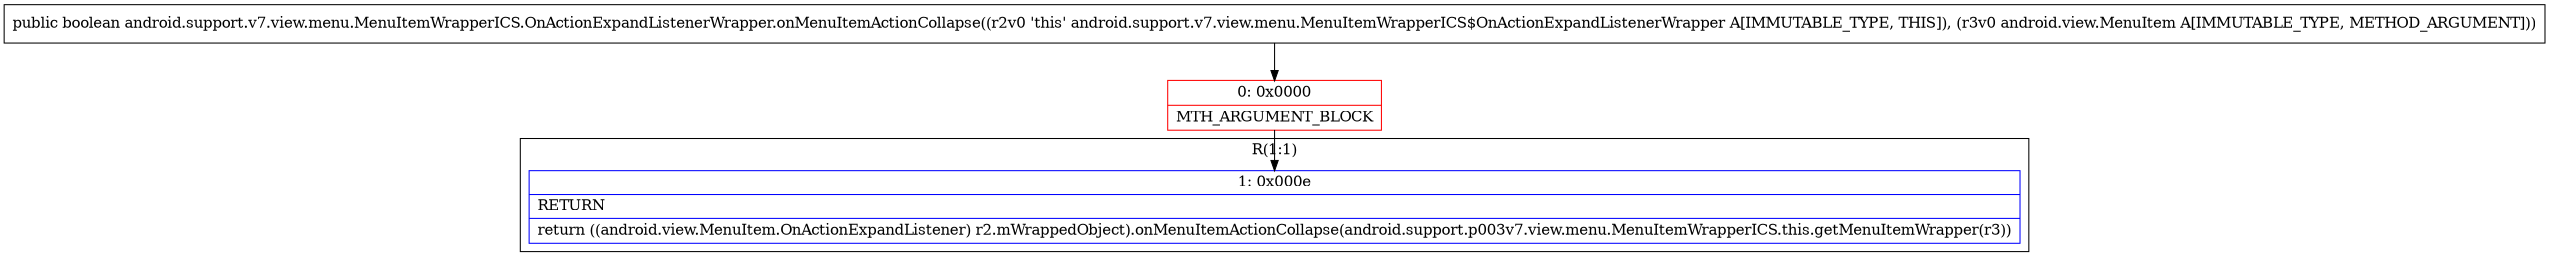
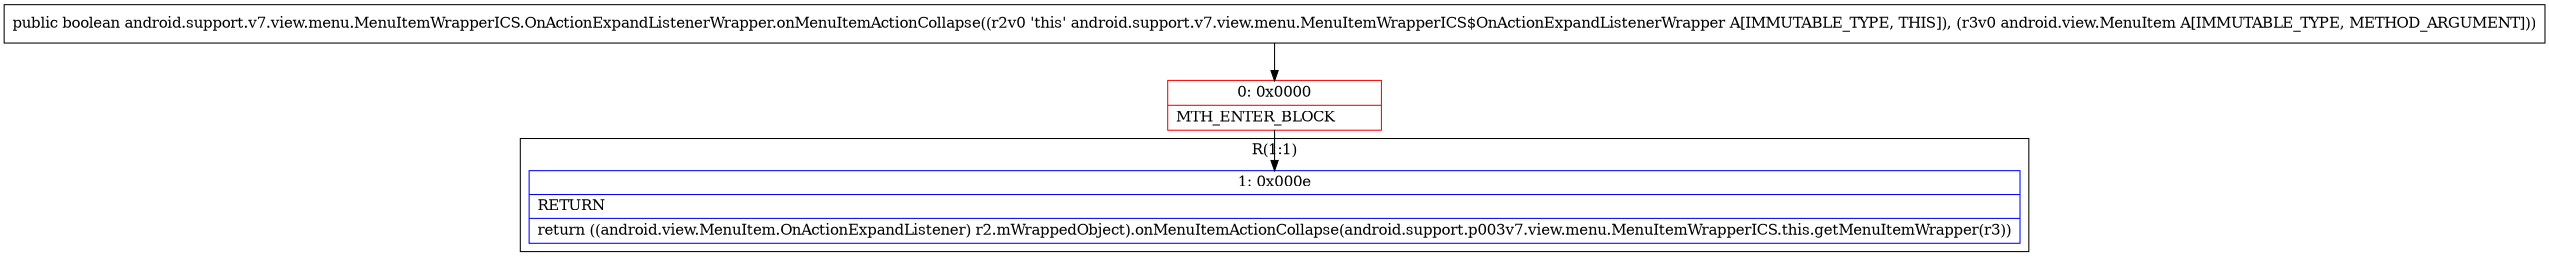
node "0: 0x0000": text "MTH_ARGUMENT_BLOCK" -> "MTH_ENTER_BLOCK"
